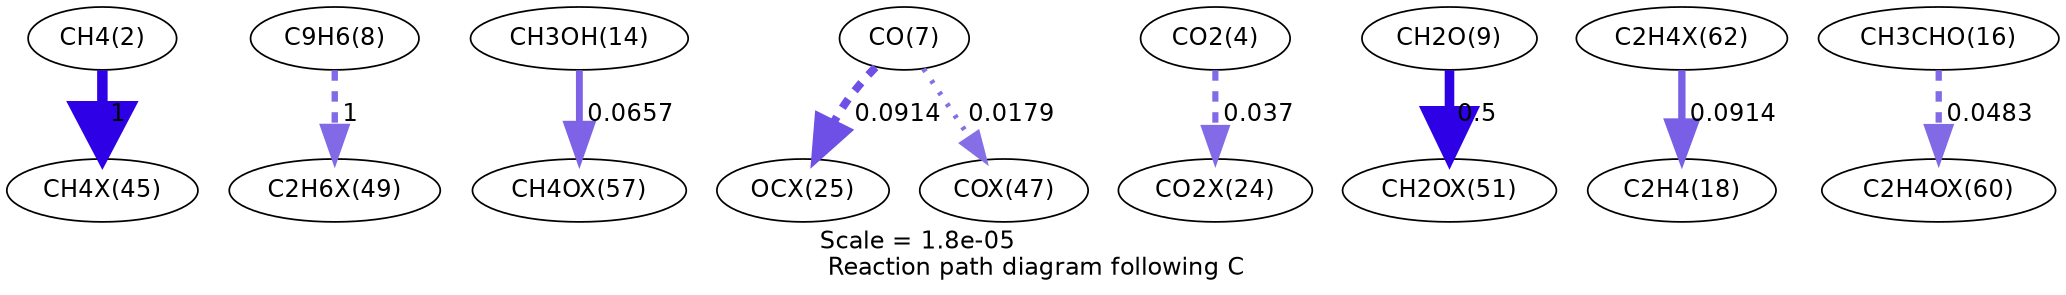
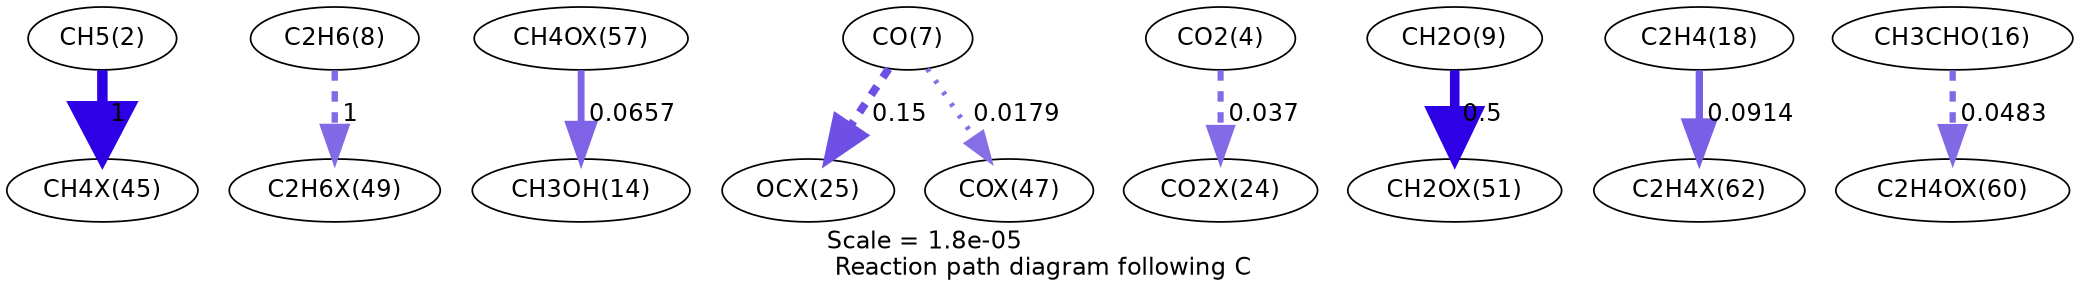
node "CH4(2)": label "CH4(2)" -> "CH5(2)"
node "C9H6(8)": label "C9H6(8)" -> "C2H6(8)"
edge "C2H4X(62)" -> "C2H4(18)": reversed
edge "CH3OH(14)" -> "CH4OX(57)": reversed
edge "CO(7)" -> "OCX(25)": label " 0.0914" -> " 0.15"
